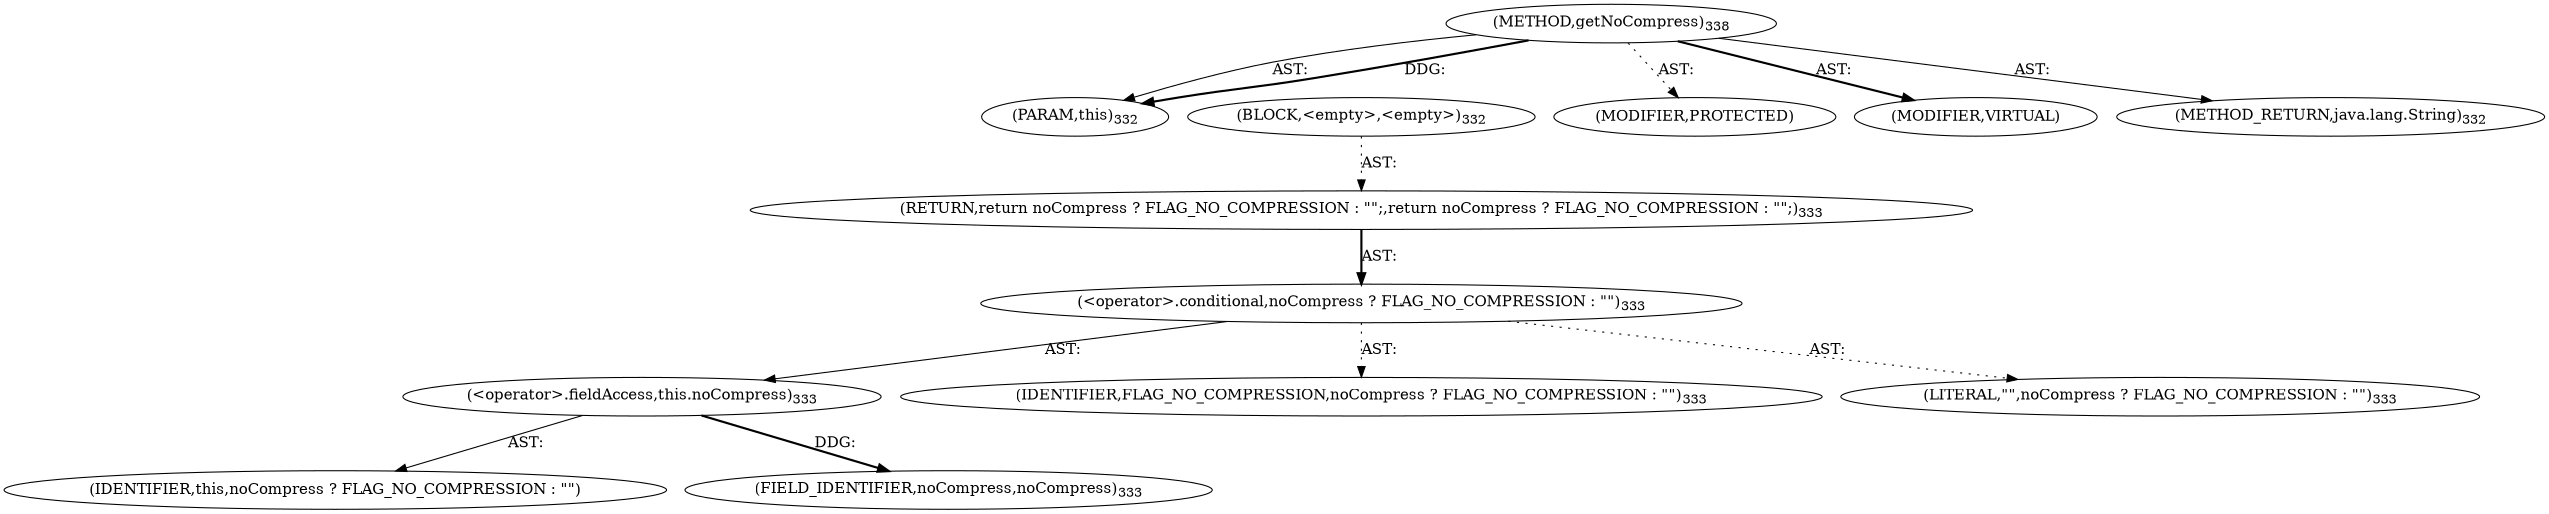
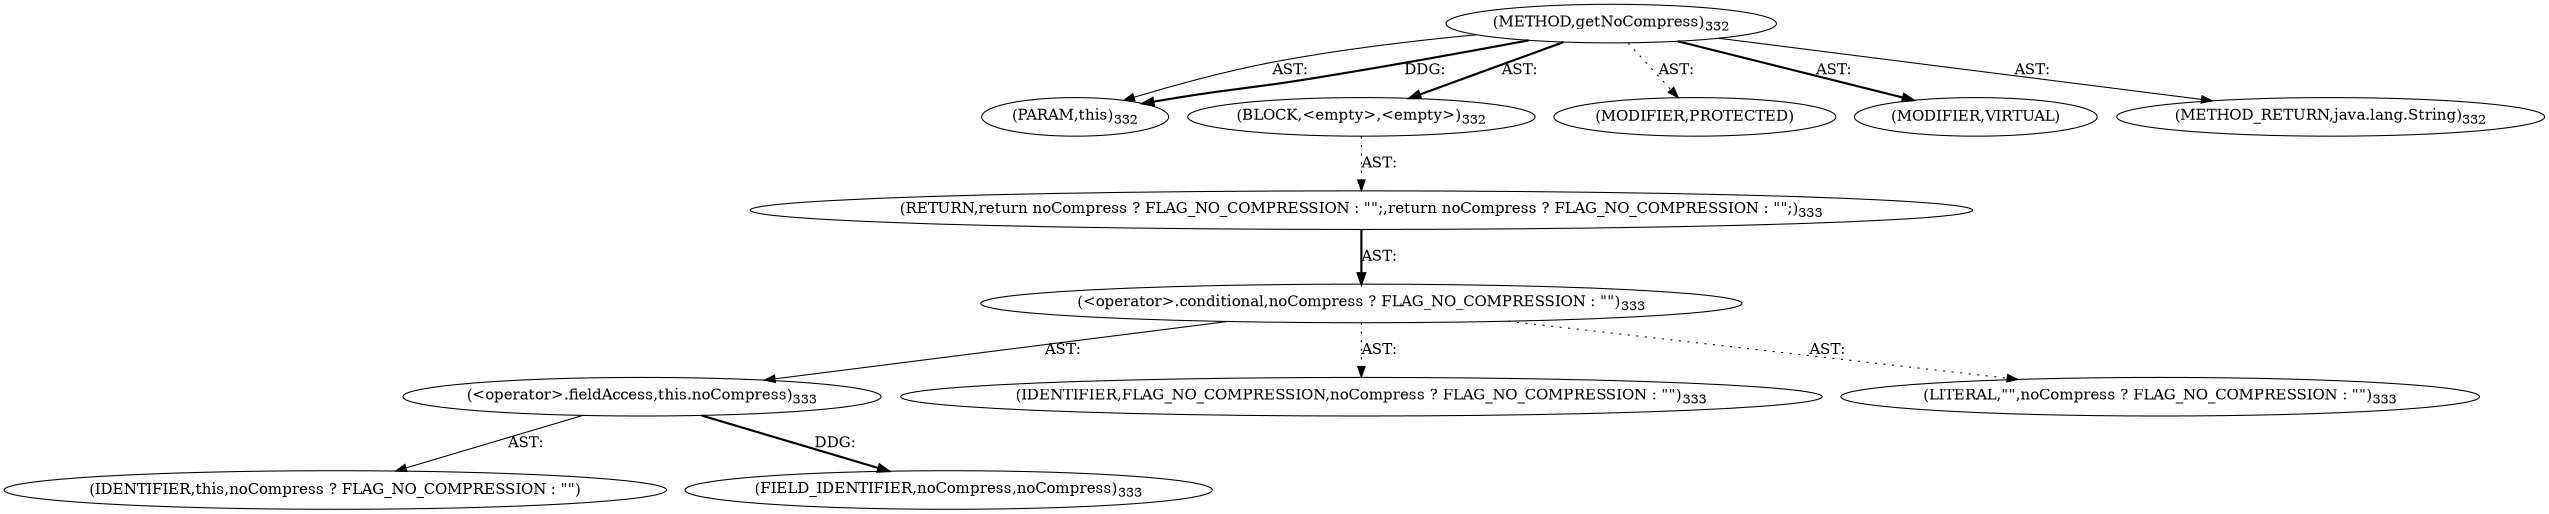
node "(METHOD,getNoCompress)": text "338" -> "332"
edge "(METHOD,getNoCompress)" -> "(BLOCK,<empty>,<empty>)": added, label "AST:"
